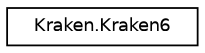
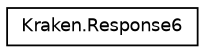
node "Kraken.Kraken6": label "Kraken.Kraken6" -> "Kraken.Response6"
